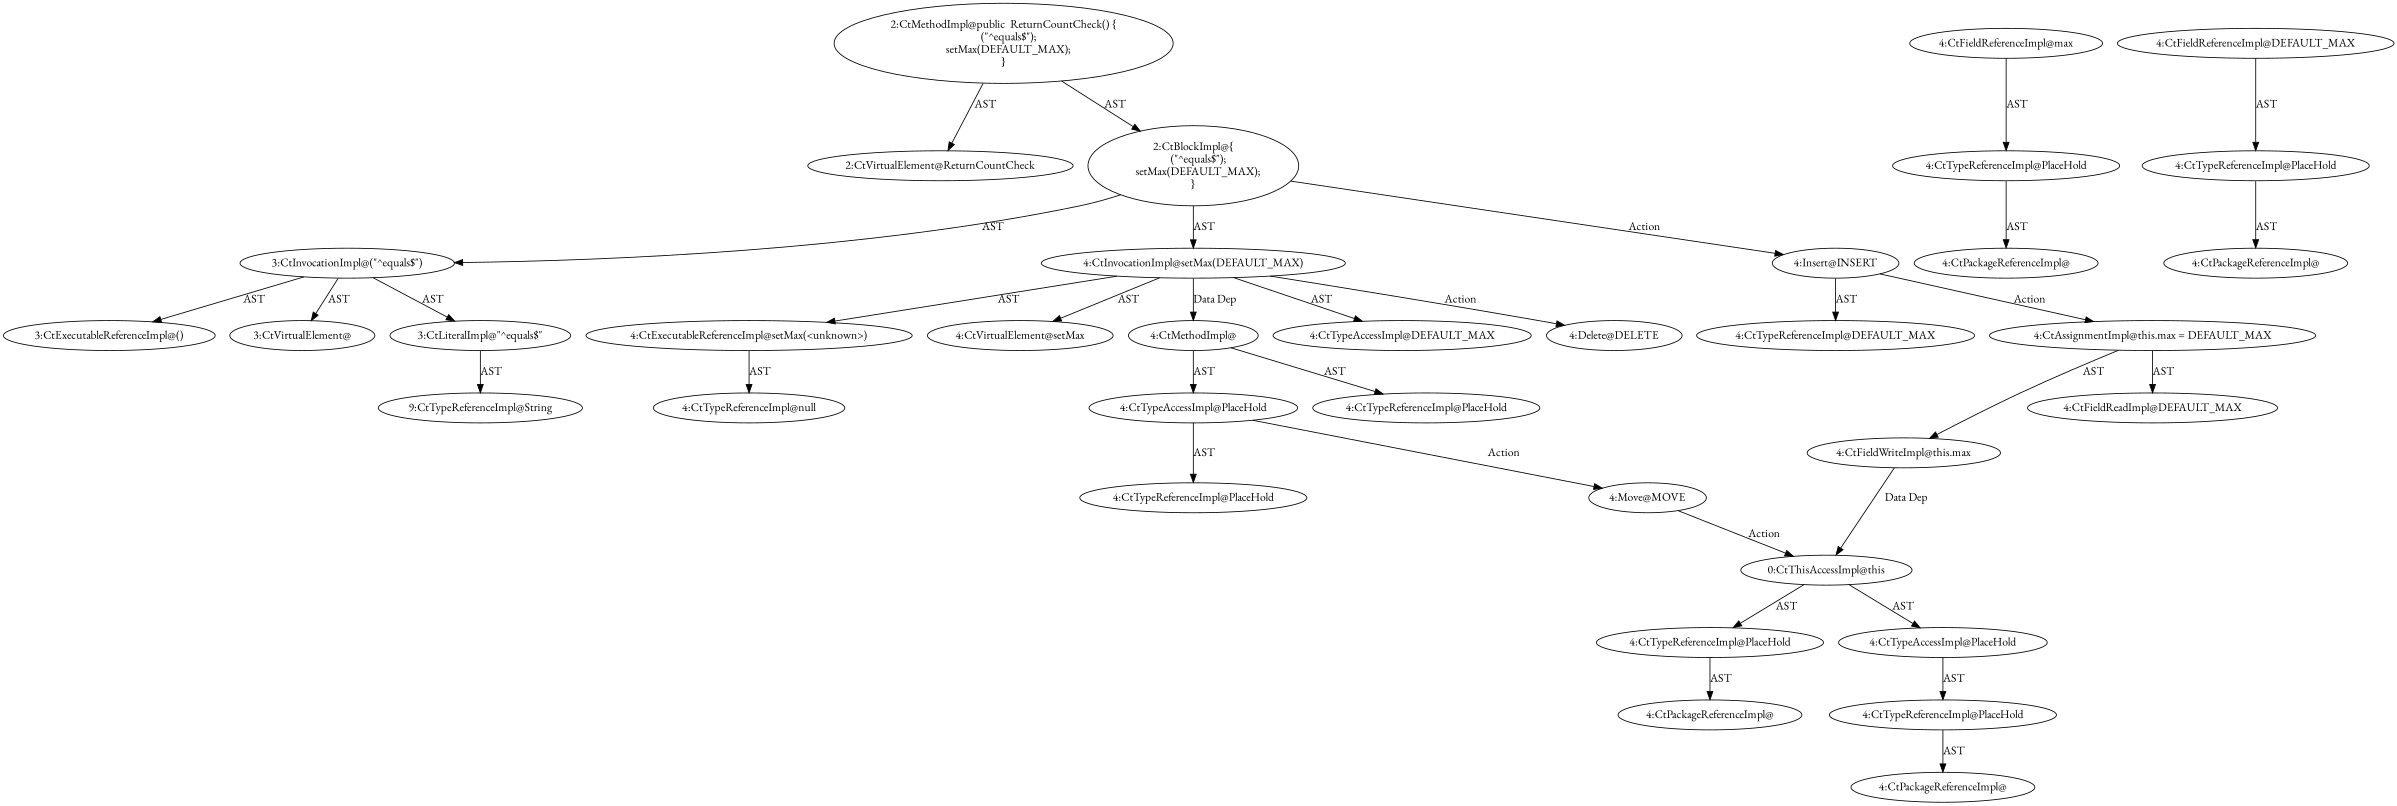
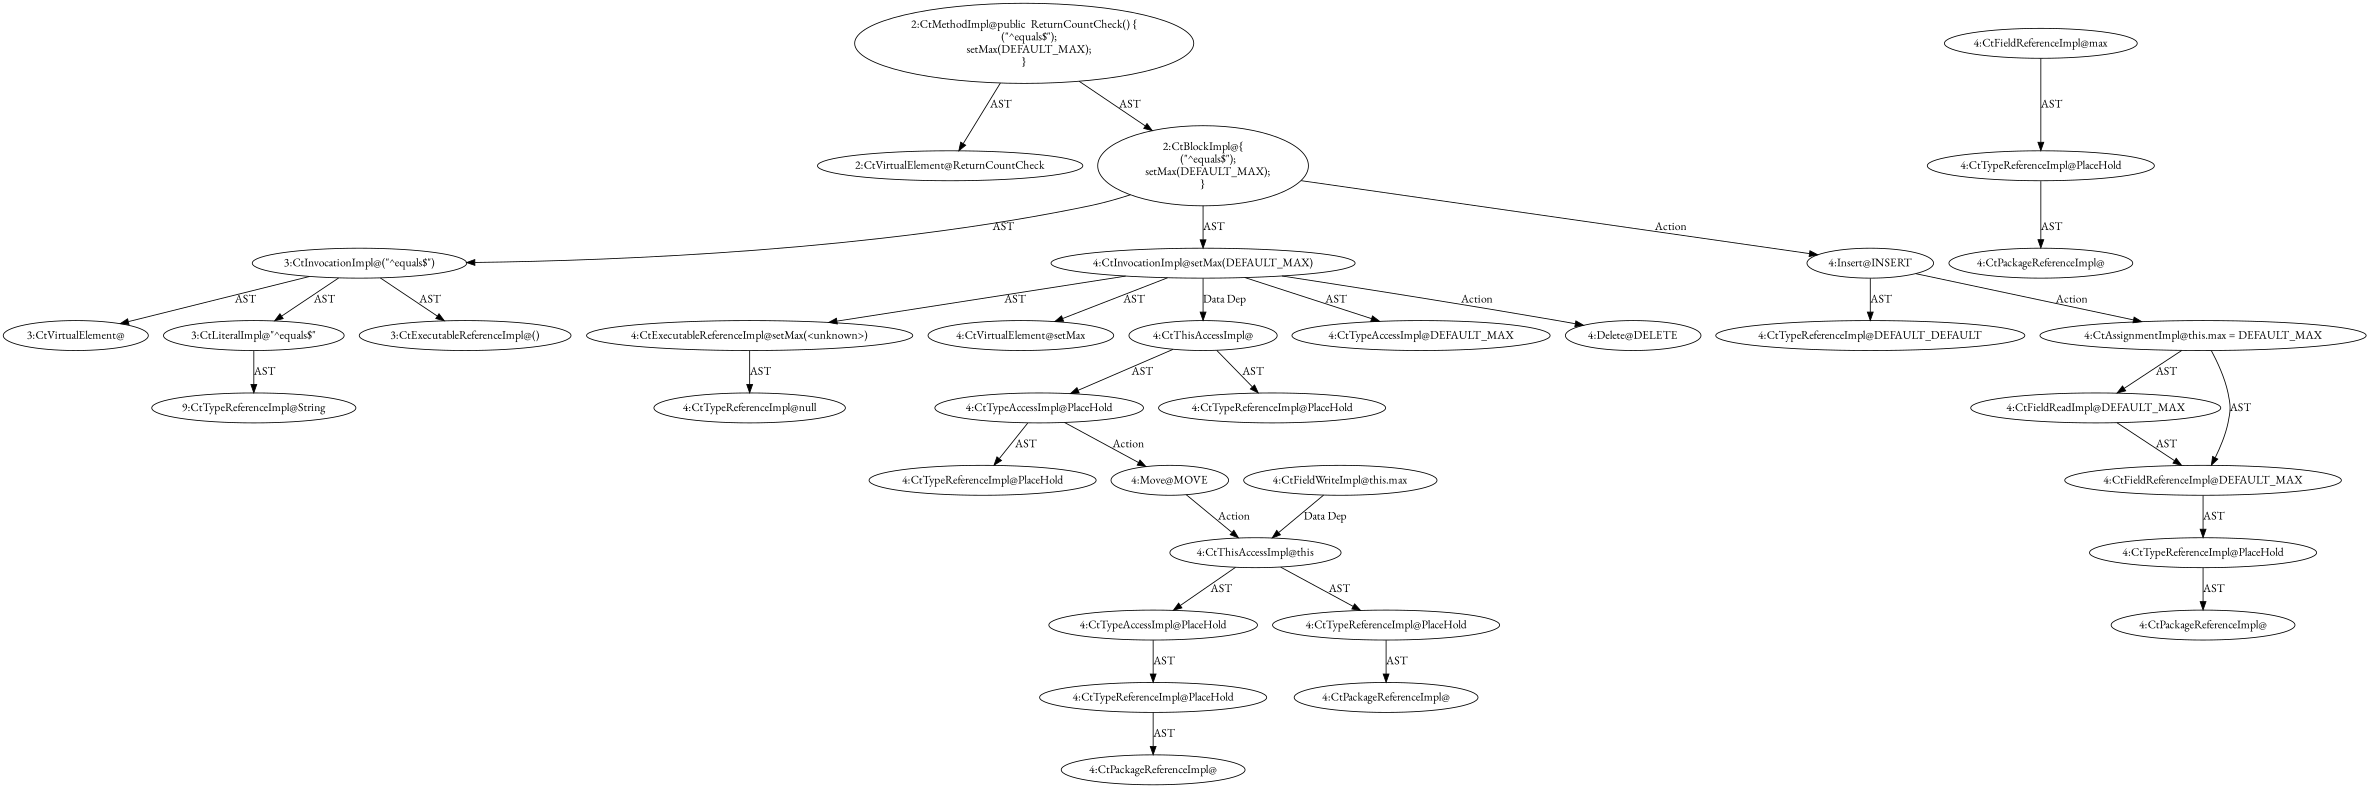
node "4:CtMethodImpl@": label "4:CtMethodImpl@" -> "4:CtThisAccessImpl@"
node "4:CtTypeReferenceImpl@DEFAULT_MAX": label "4:CtTypeReferenceImpl@DEFAULT_MAX" -> "4:CtTypeReferenceImpl@DEFAULT_DEFAULT"
edge "4:CtAssignmentImpl@this.max = DEFAULT_MAX" -> "4:CtFieldWriteImpl@this.max": now "4:CtAssignmentImpl@this.max = DEFAULT_MAX" -> "4:CtFieldReferenceImpl@DEFAULT_MAX"
edge "4:CtFieldReadImpl@DEFAULT_MAX" -> "4:CtFieldReferenceImpl@DEFAULT_MAX": added, label "AST"
node "0:CtThisAccessImpl@this": label "0:CtThisAccessImpl@this" -> "4:CtThisAccessImpl@this"
